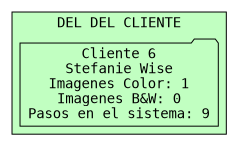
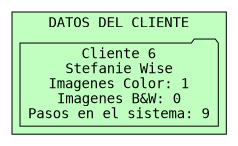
cluster "DEL DEL CLIENTE": label "DEL DEL CLIENTE" -> "DATOS DEL CLIENTE"
